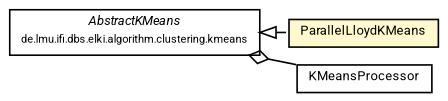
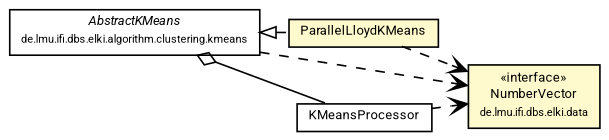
node "NumberVector": added
